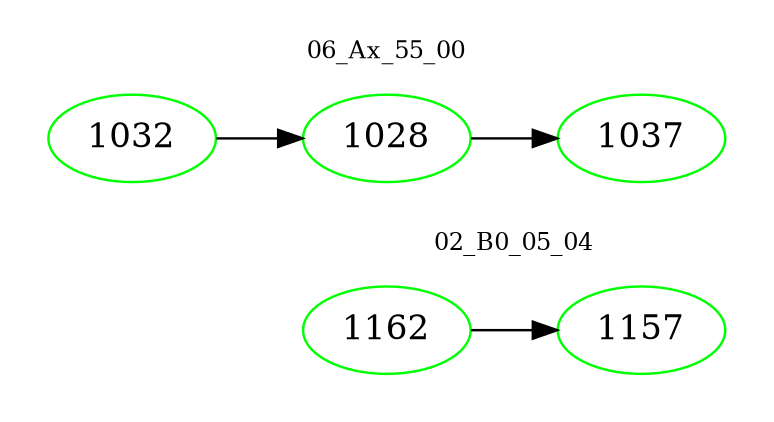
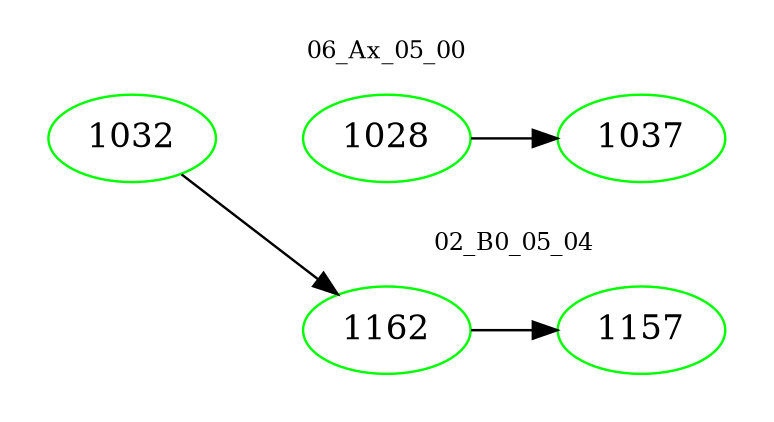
cluster "06_Ax_55_00": label "06_Ax_55_00" -> "06_Ax_05_00"
edge "1032" -> "1028": now "1032" -> "1162"
